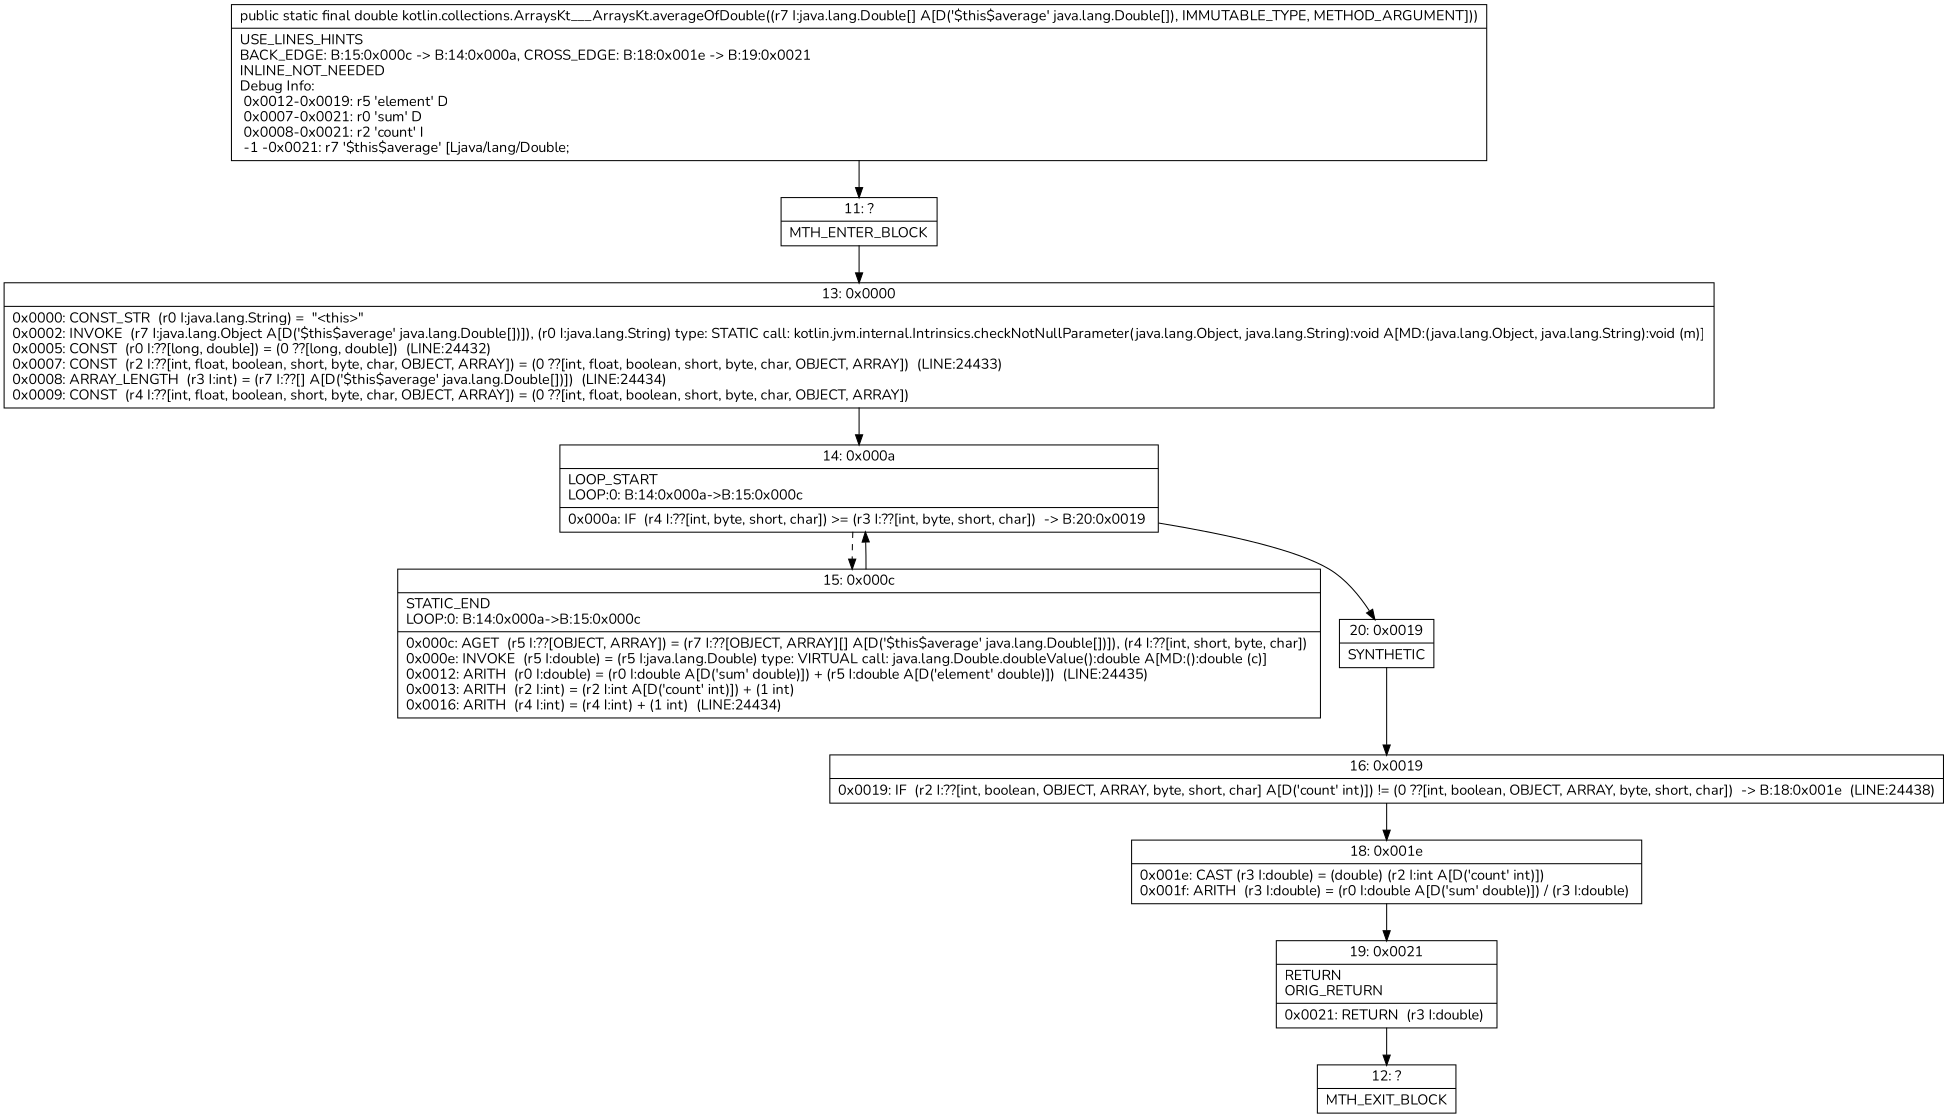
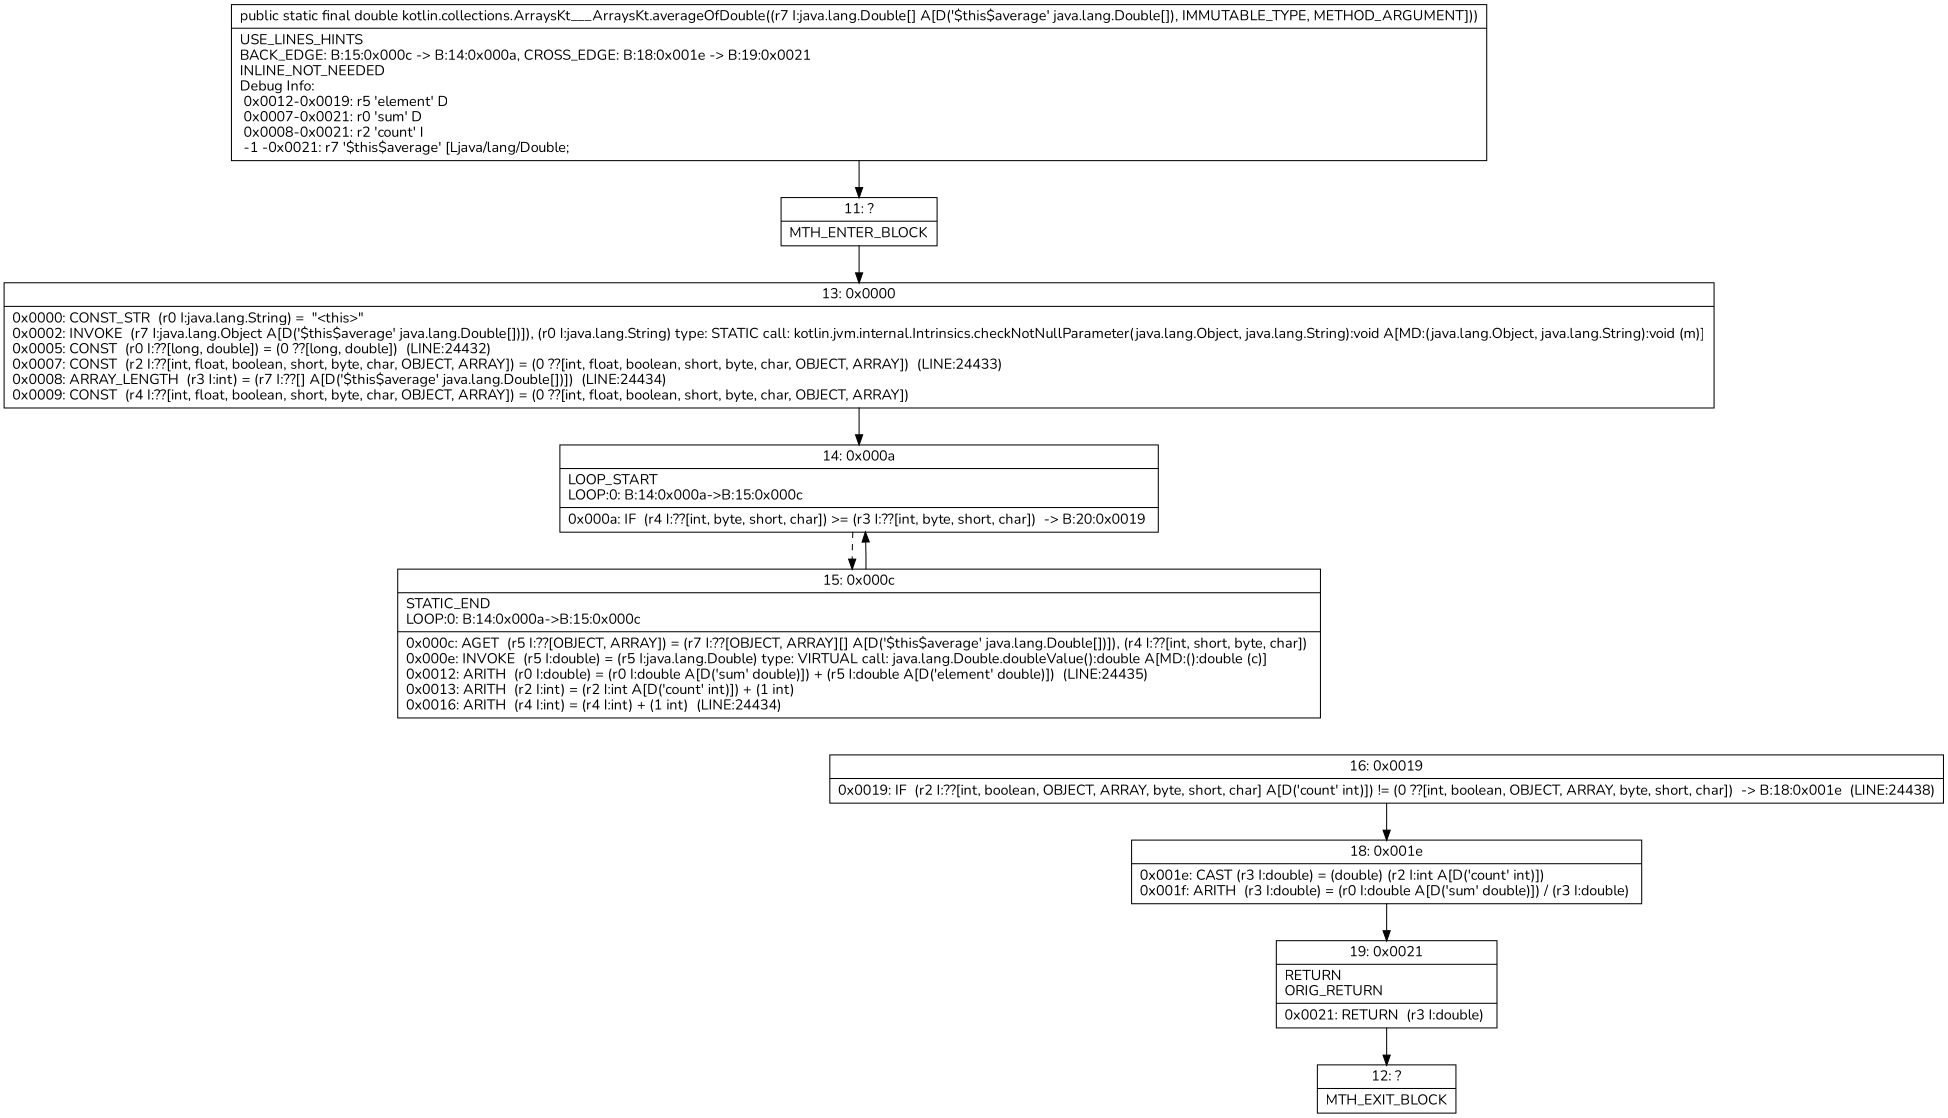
node "20: 0x0019": removed
